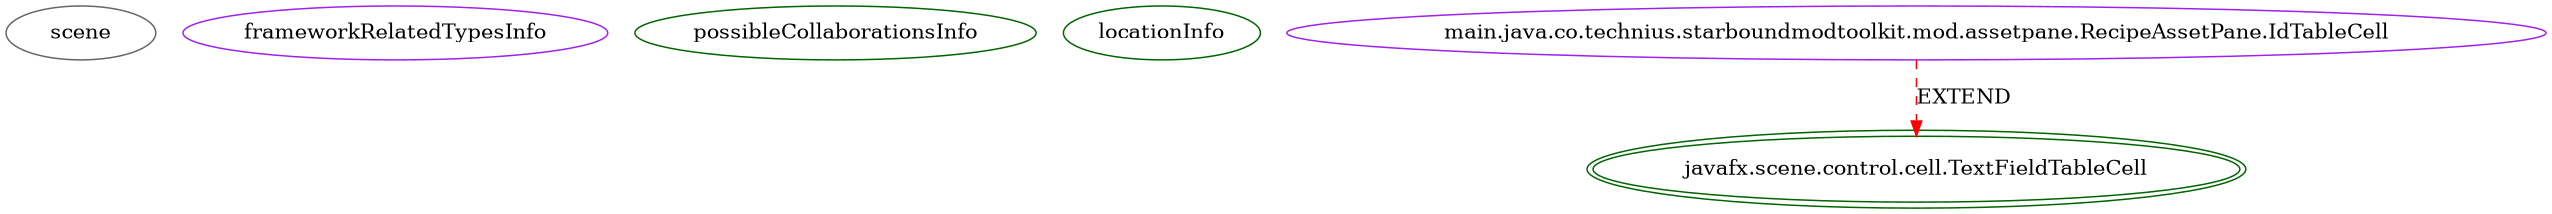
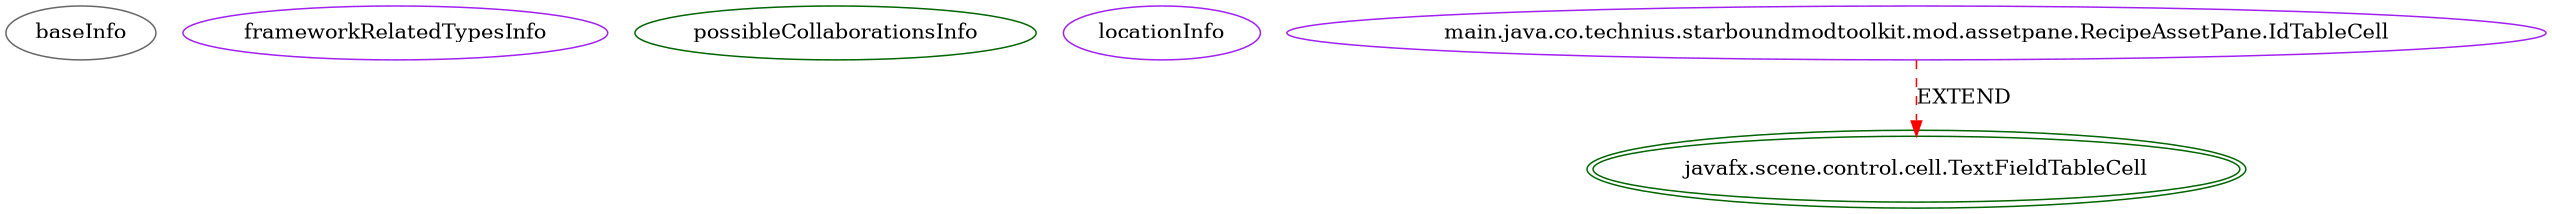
node "scene": label "scene" -> "baseInfo"
node "locationInfo": color darkgreen -> purple
